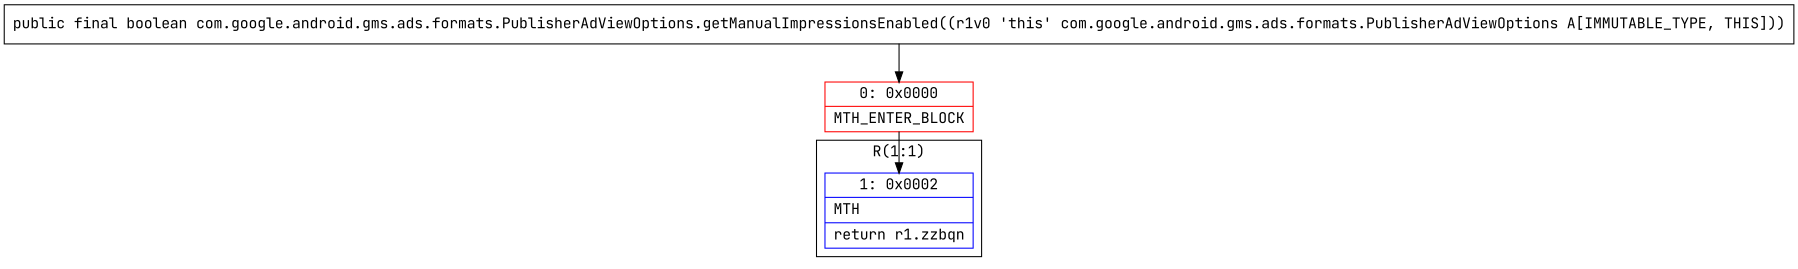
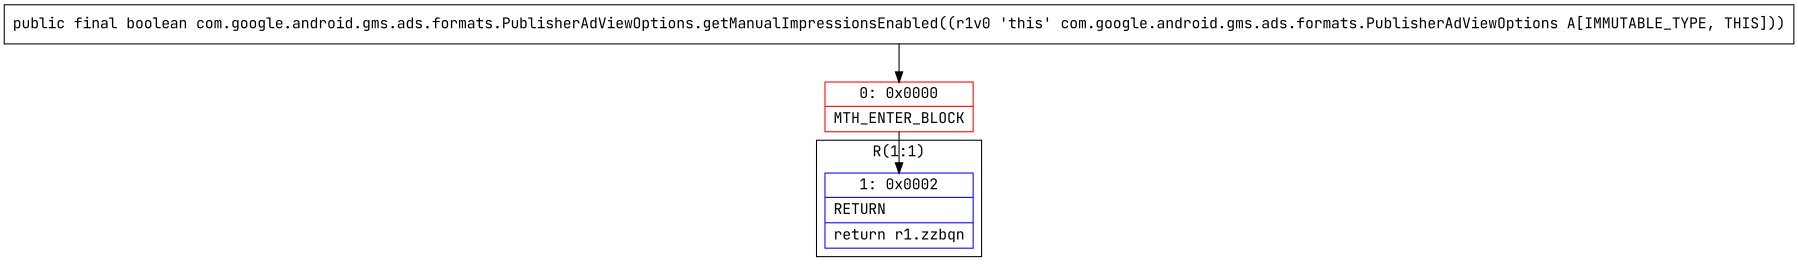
node "1: 0x0002": text "MTH" -> "RETURN"
